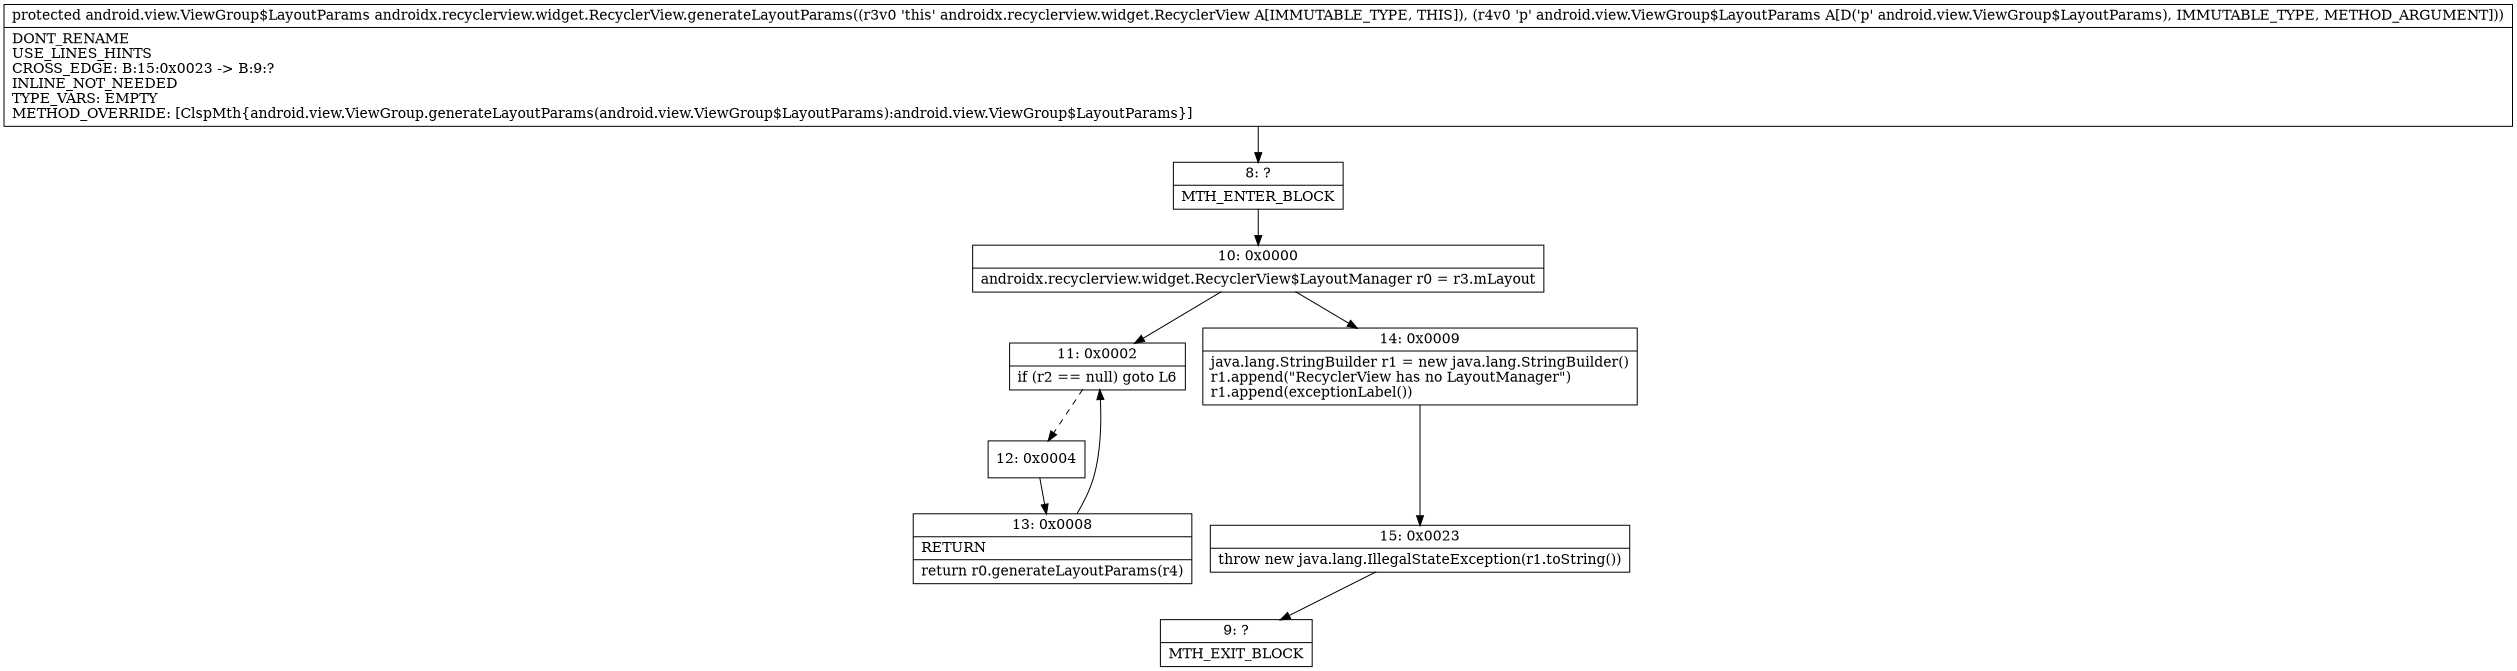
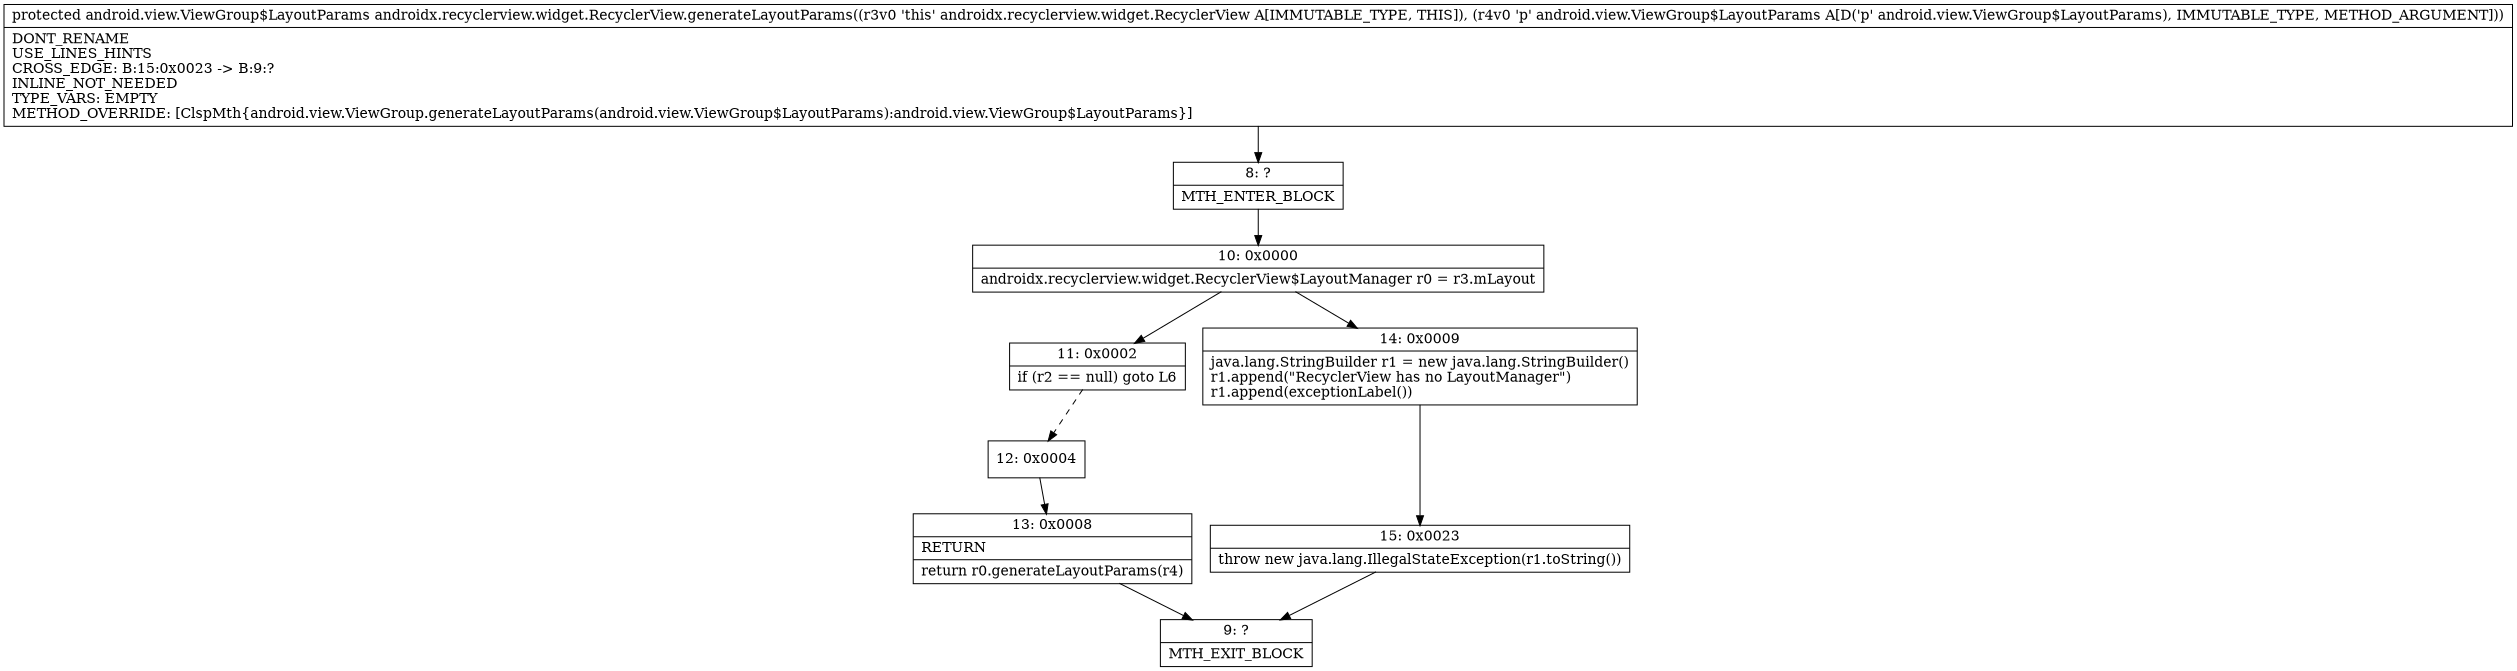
edge "13: 0x0008" -> "11: 0x0002": now "13: 0x0008" -> "9: ?"
